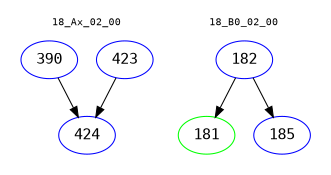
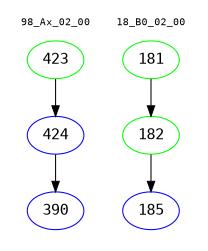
cluster "18_Ax_02_00": label "18_Ax_02_00" -> "98_Ax_02_00"
node "423": color blue -> green
node "182": color blue -> green
edge "390" -> "424": reversed
edge "182" -> "181": reversed
